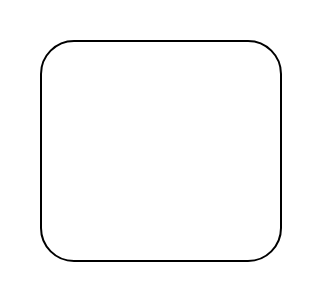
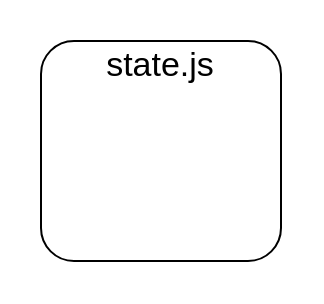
node "state.js": added
